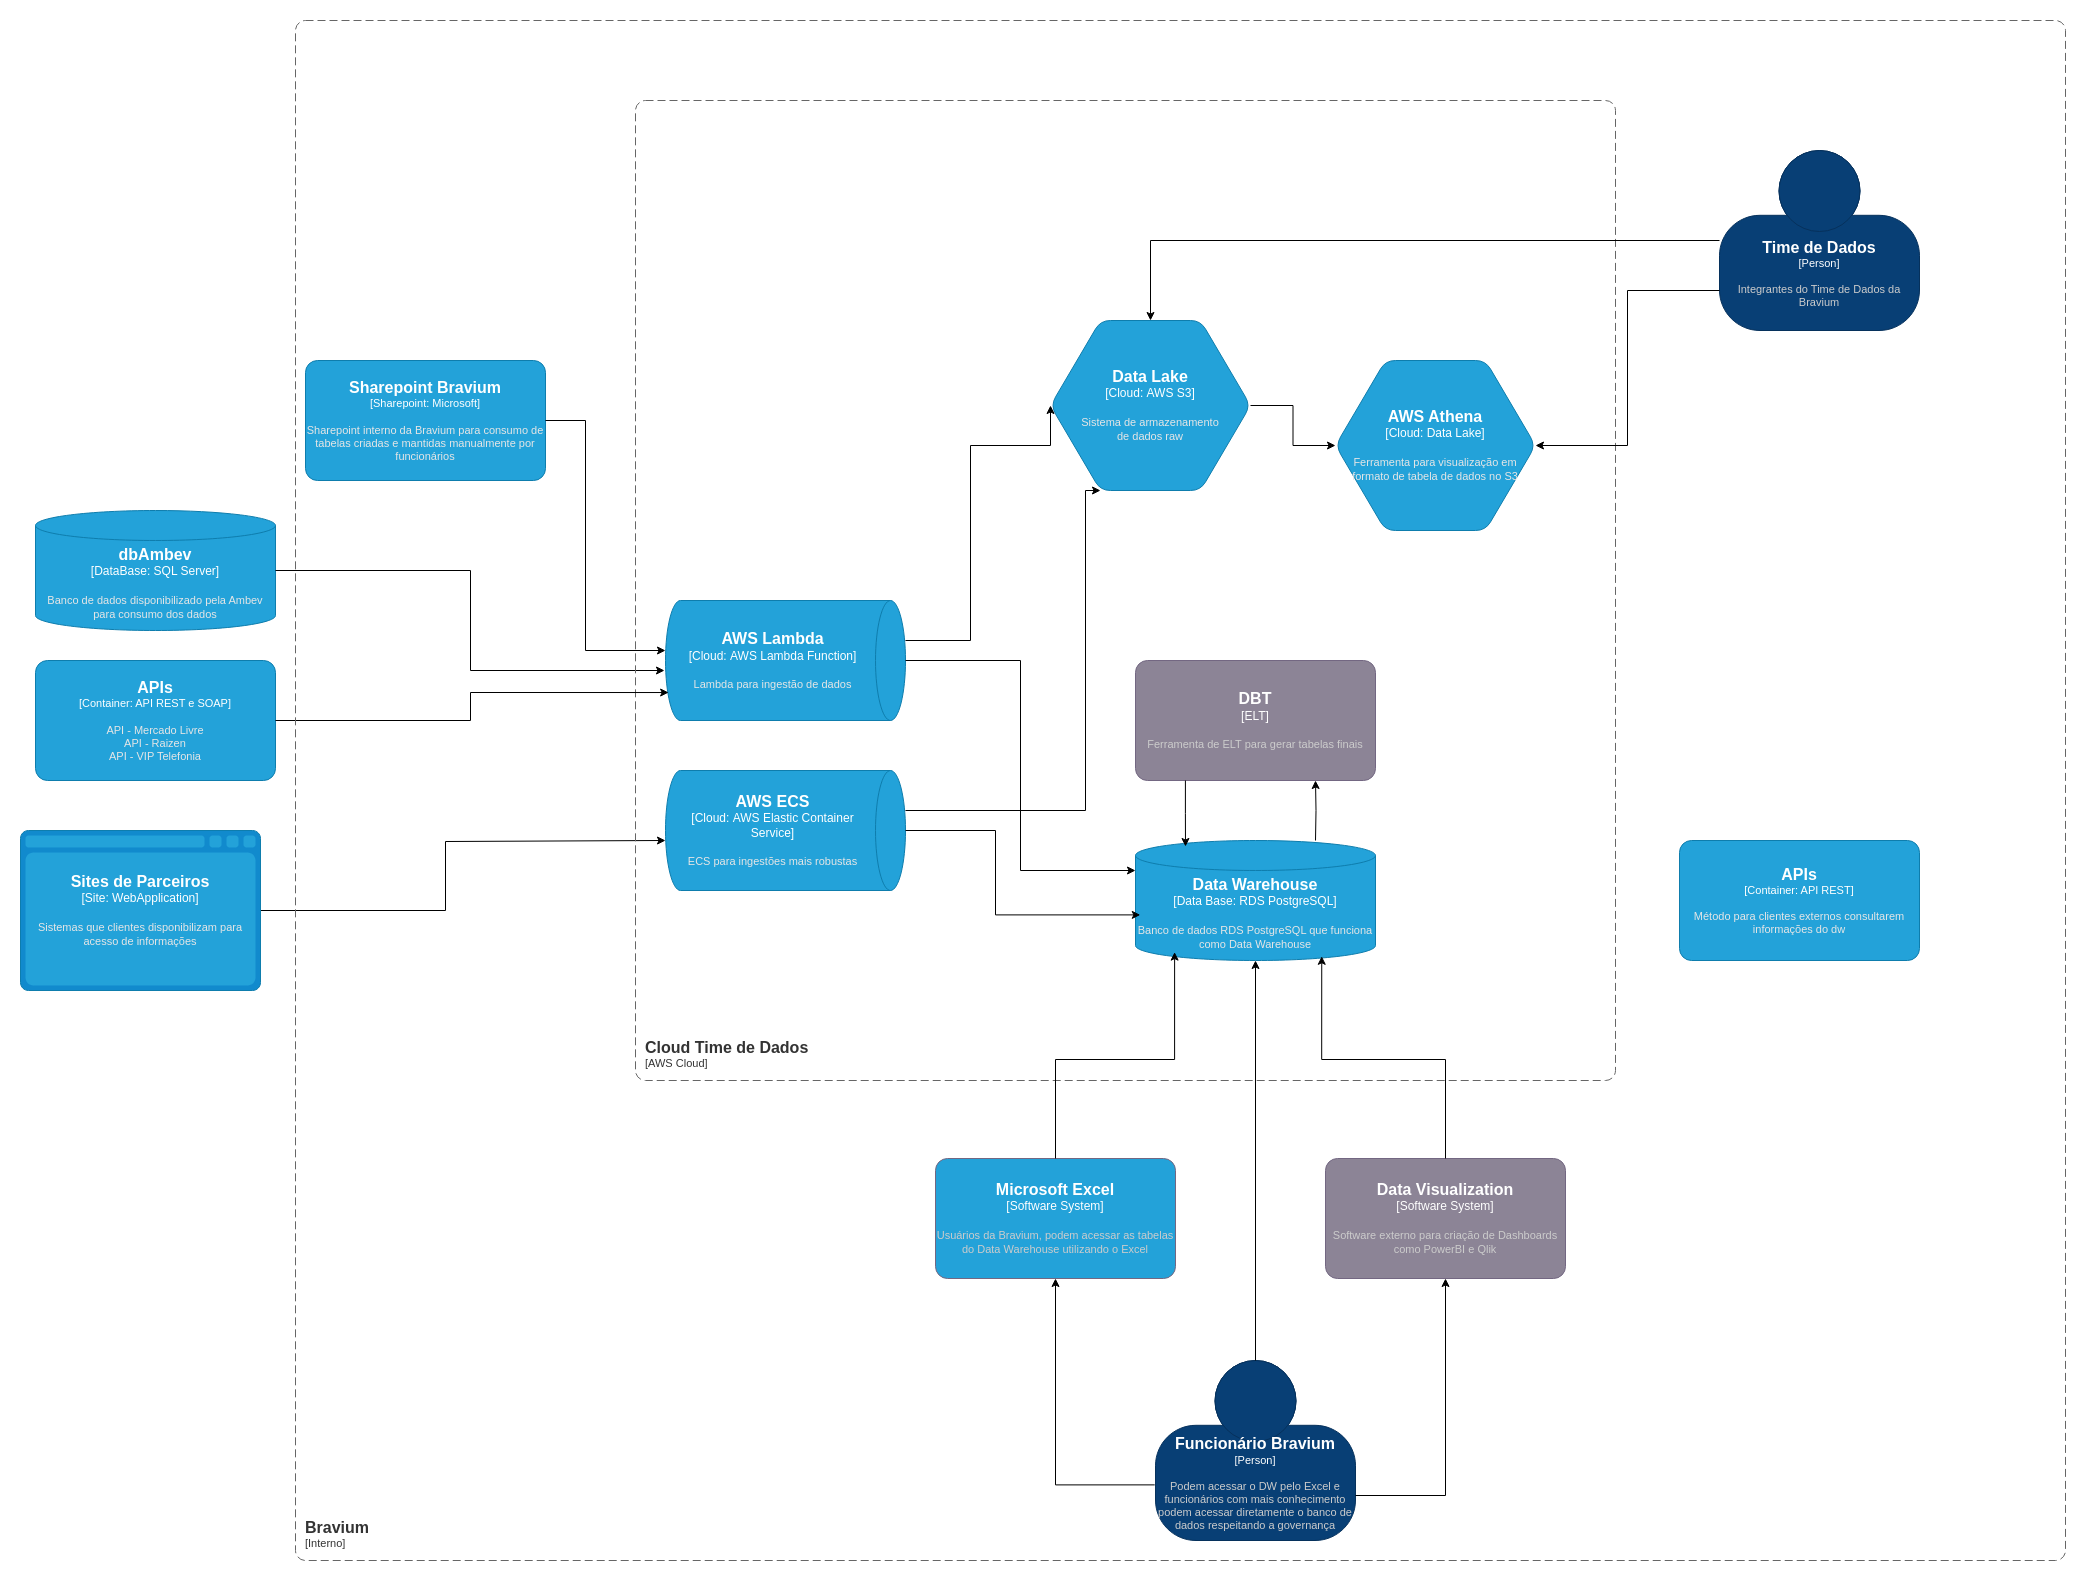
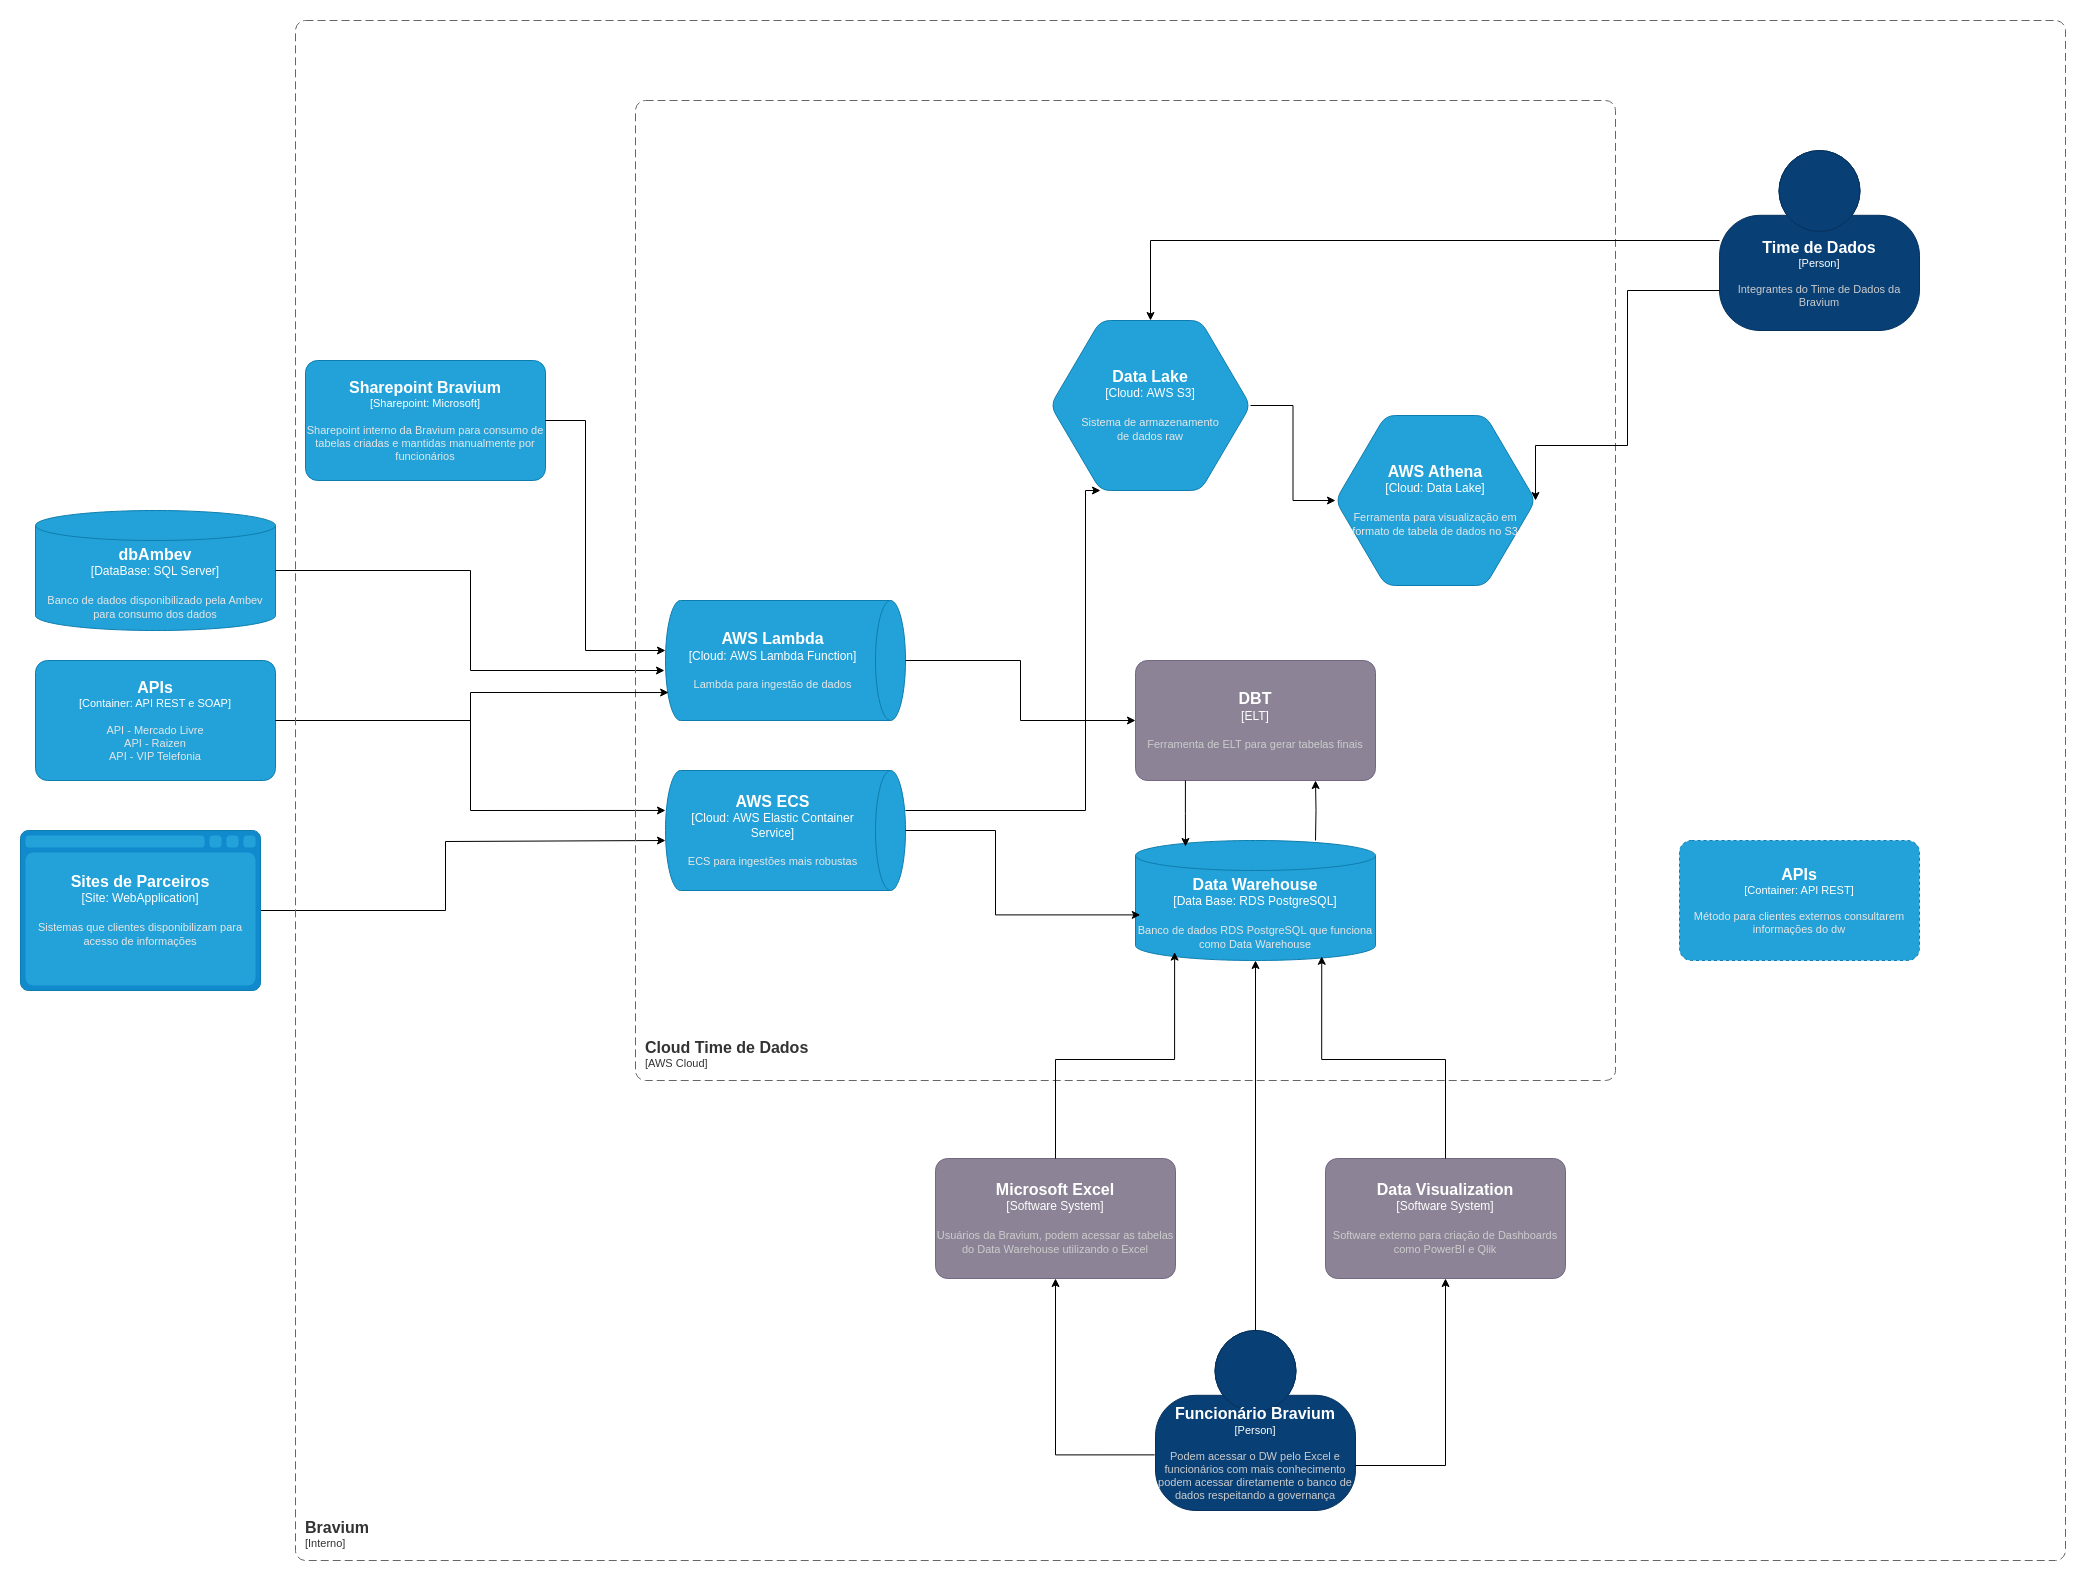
node "AWS Athena [Cloud: Data Lake] Ferramenta para visualização em formato de tabela de dados no S3": moved (1436, 446) -> (1436, 501)
edge "AWS Lambda [Cloud: AWS Lambda Function] Lambda para ingestão de dados" -> "Data Lake [Cloud: AWS S3] Sistema de armazenamento de dados raw": removed
edge "APIs [Container: API REST e SOAP] API - Mercado Livre API - Raizen API - VIP Telefonia" -> "AWS ECS [Cloud: AWS Elastic Container Service] ECS para ingestões mais robustas": added
edge "AWS Lambda [Cloud: AWS Lambda Function] Lambda para ingestão de dados" -> "Data Warehouse [Data Base: RDS PostgreSQL] Banco de dados RDS PostgreSQL que funciona como Data Warehouse": now "AWS Lambda [Cloud: AWS Lambda Function] Lambda para ingestão de dados" -> "DBT [ELT] Ferramenta de ELT para gerar tabelas finais"
node "APIs [Container: API REST] Método para clientes externos consultarem informações do dw": style solid -> dashed
node "Microsoft Excel [Software System] Usuários da Bravium, podem acessar as tabelas do Data Warehouse utilizando o Excel": fillcolor #23a2d9 -> #8c8496
node "Funcionário Bravium [Person] Podem acessar o DW pelo Excel e funcionários com mais conhecimento podem acessar diretamente o banco de dados respeitando a governança": moved (1256, 1451) -> (1256, 1421)
